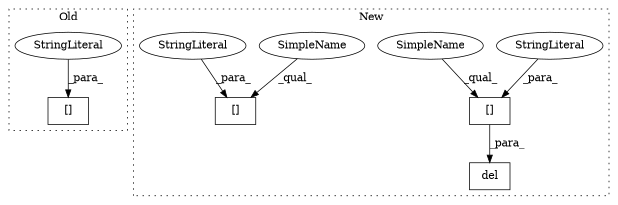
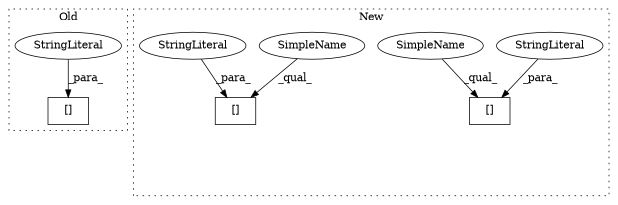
node "del": removed
